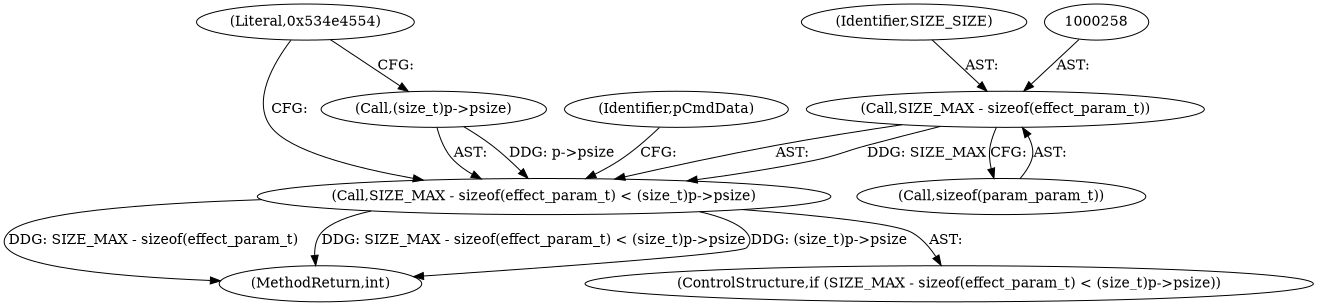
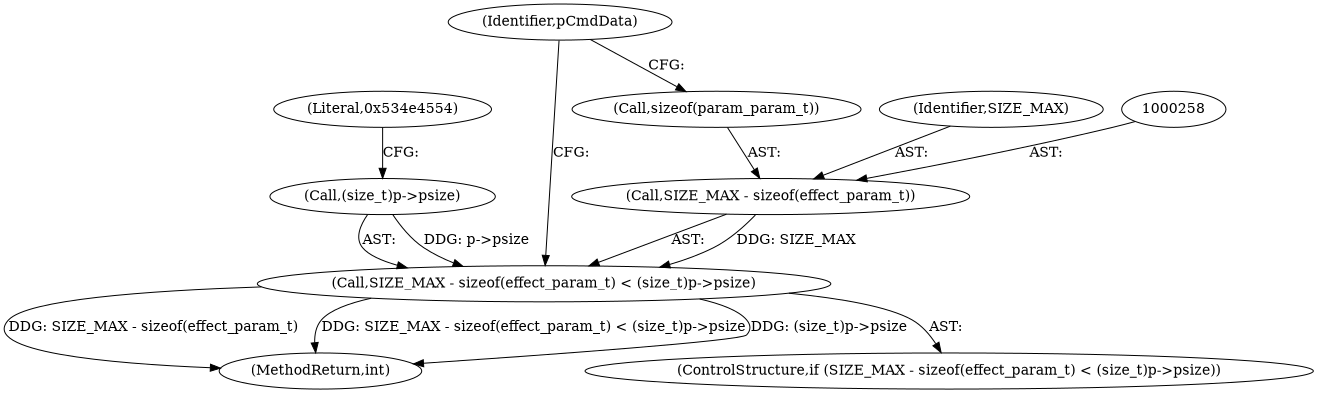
node "(Identifier,SIZE_SIZE)": label "(Identifier,SIZE_SIZE)" -> "(Identifier,SIZE_MAX)"
edge "(Literal,0x534e4554)" -> "(Call,SIZE_MAX - sizeof(effect_param_t) < (size_t)p->psize)": removed, label "CFG:"
edge "(Call,SIZE_MAX - sizeof(effect_param_t))" -> "(Call,sizeof(param_param_t))": now "(Identifier,pCmdData)" -> "(Call,sizeof(param_param_t))"
